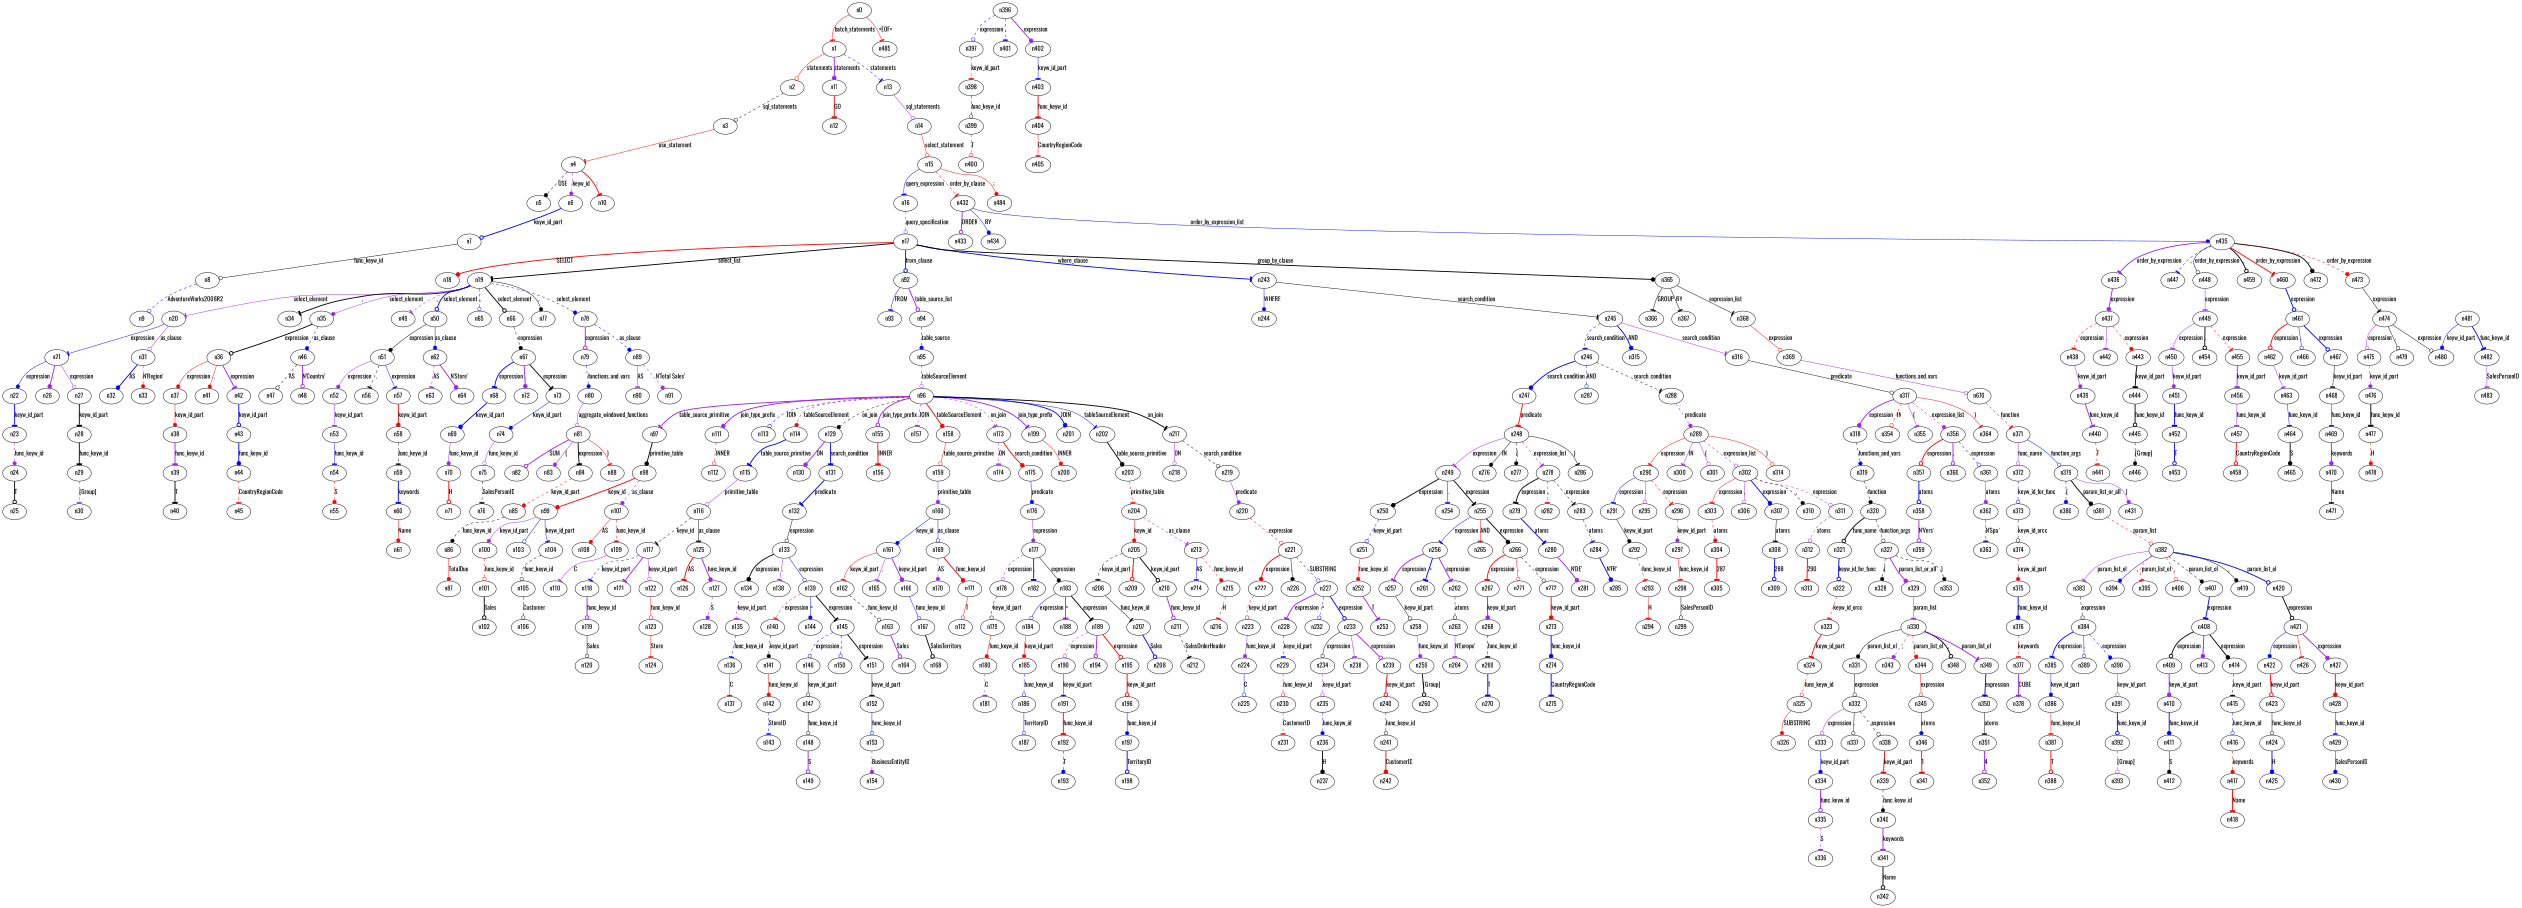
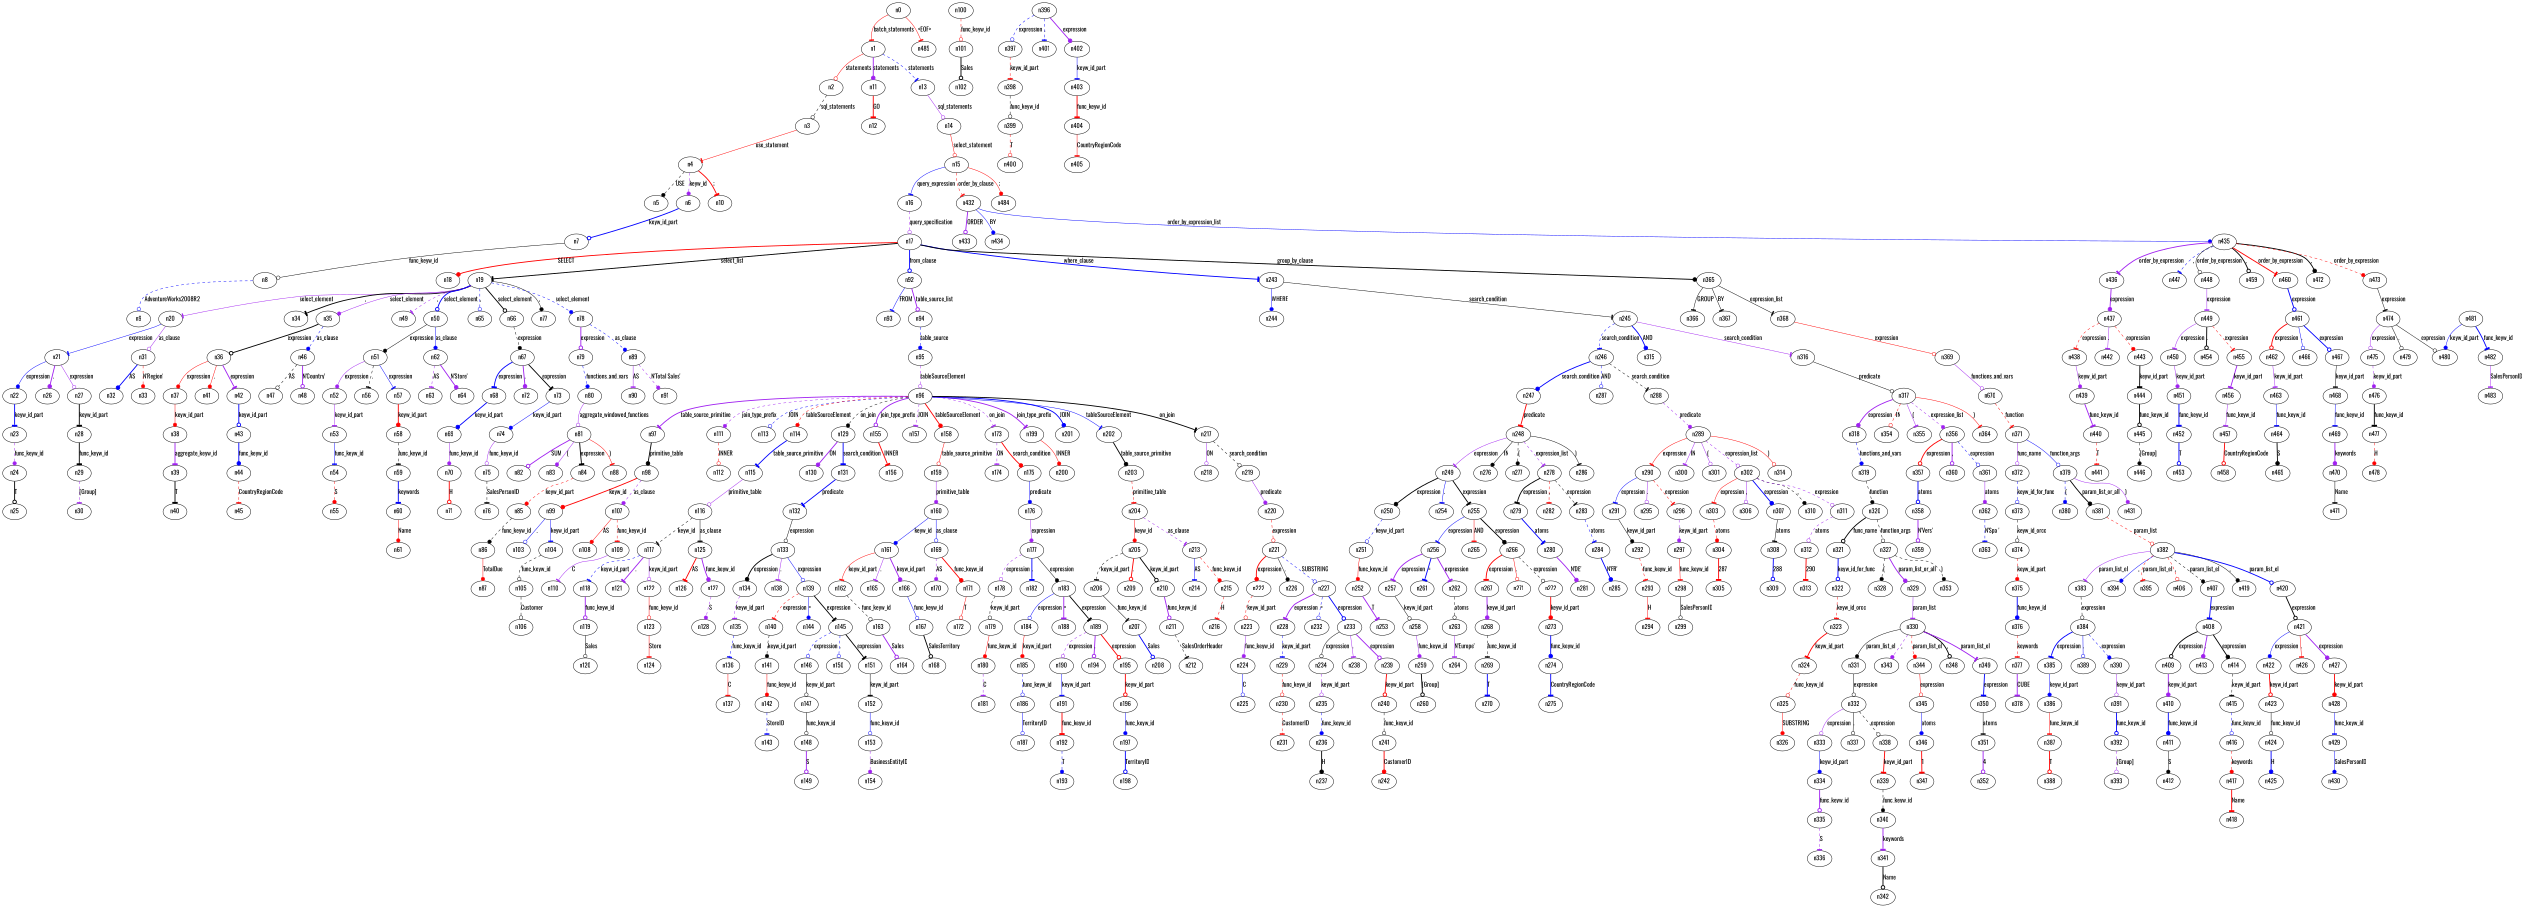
edge "n96" -> "n111": style bold -> dashed
edge "n38" -> "n39": label "func_keyw_id" -> "aggregate_keyw_id"
edge "n99" -> "n100": removed, label "keyw_id_part"
